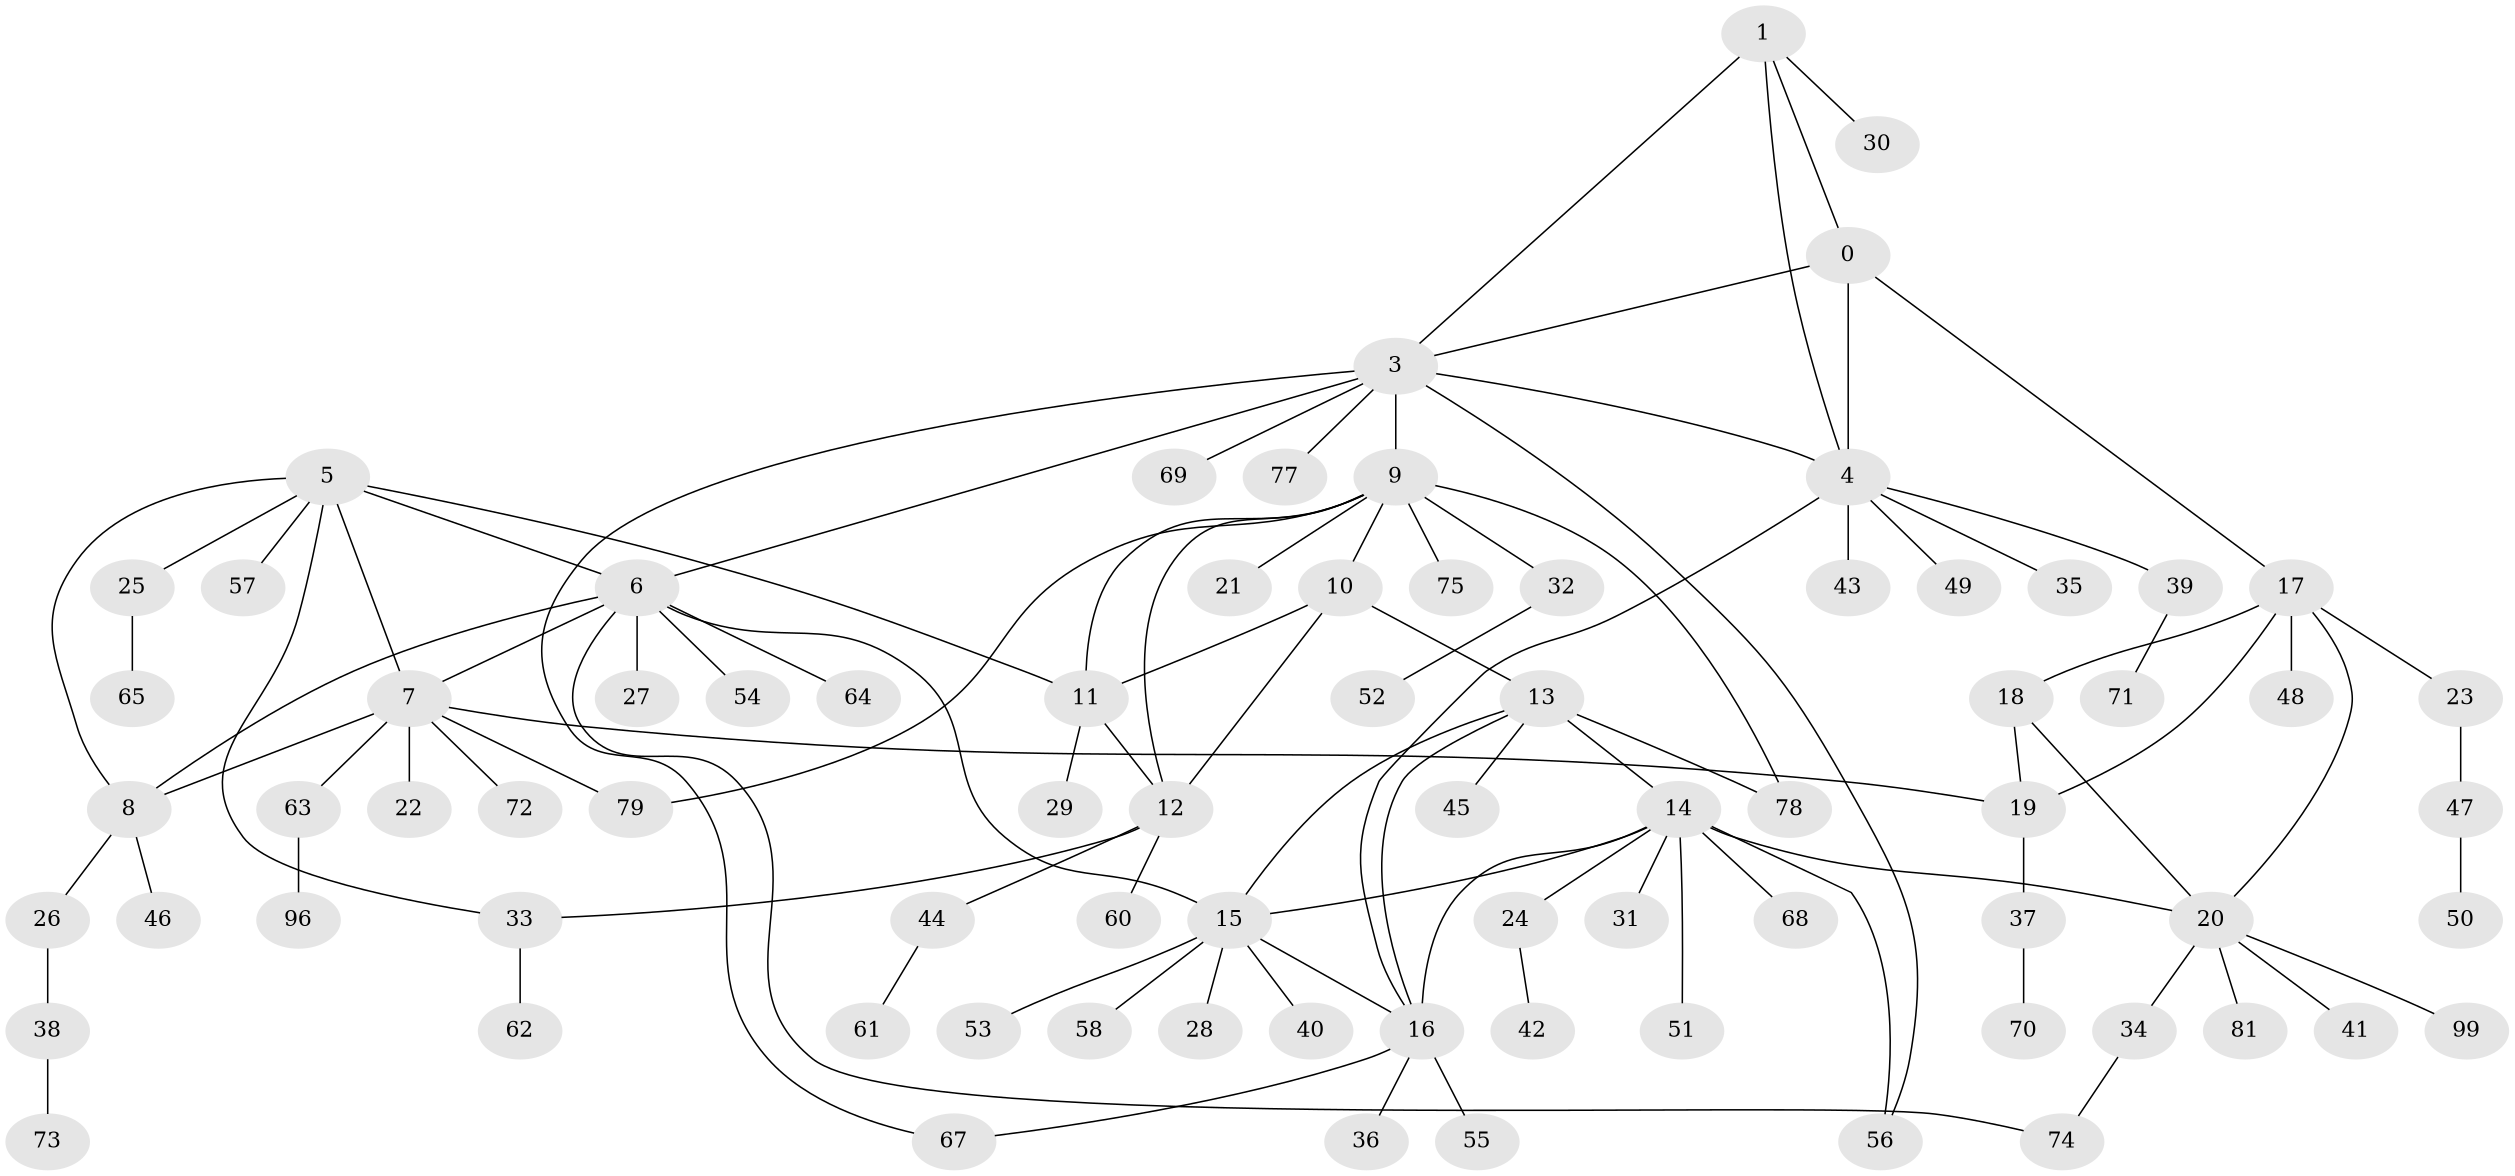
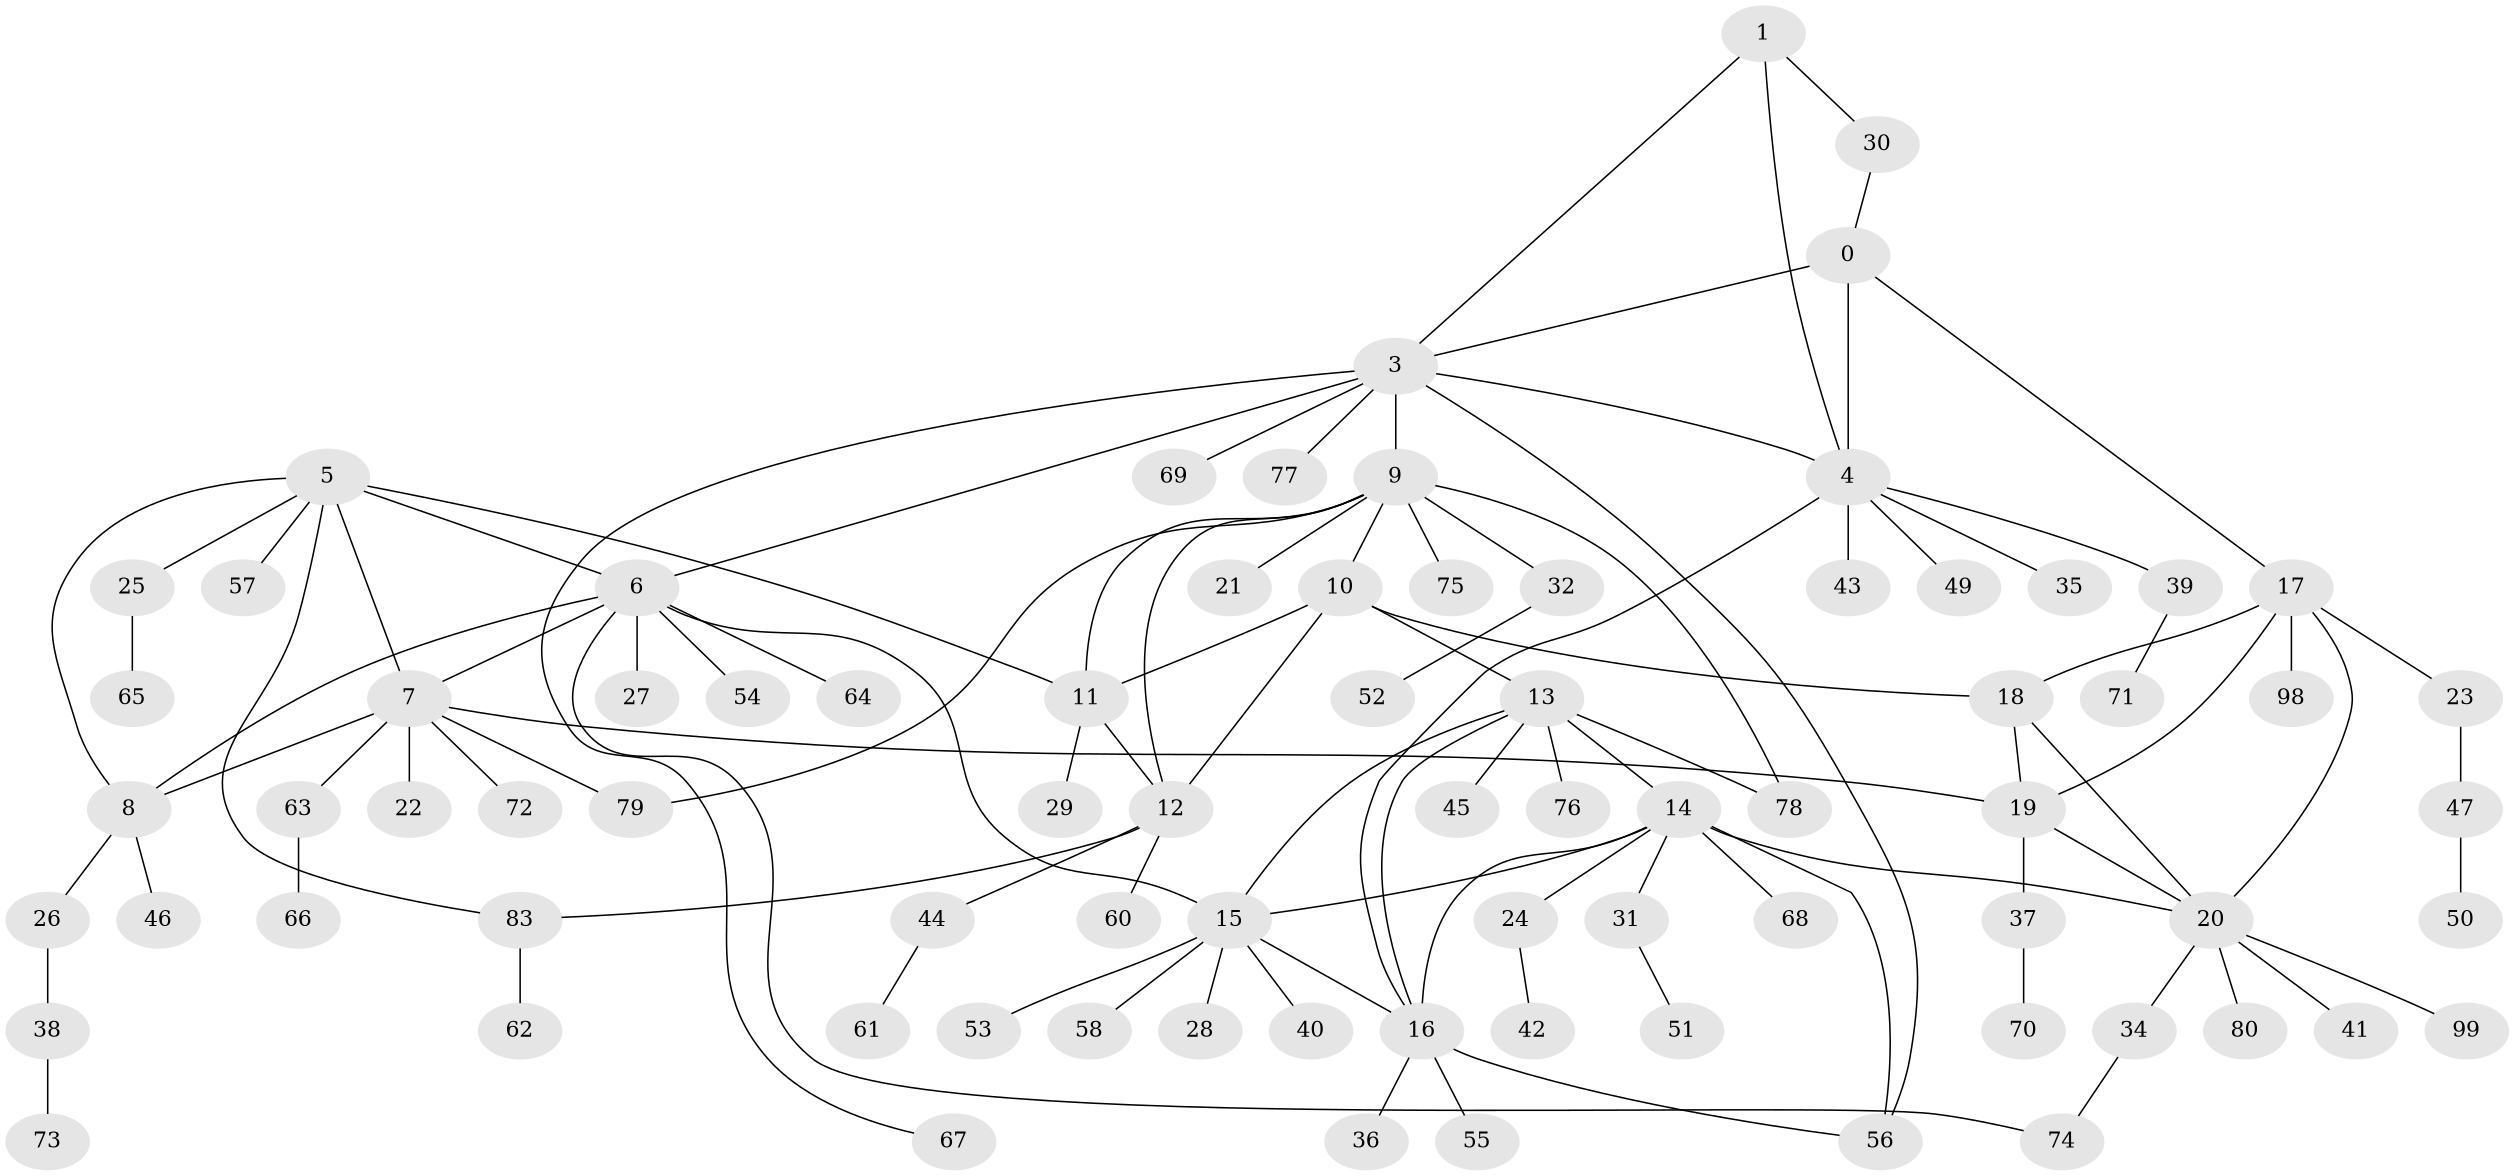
edge "1" -- "0": now "30" -- "0"
edge "10" -- "18": added
node "48": label "48" -> "98"
node "76": added
edge "19" -- "20": added
node "96": label "96" -> "66"
node "33": label "33" -> "83"
edge "14" -- "51": now "31" -- "51"
node "81": label "81" -> "80"
edge "16" -- "67": now "16" -- "56"
